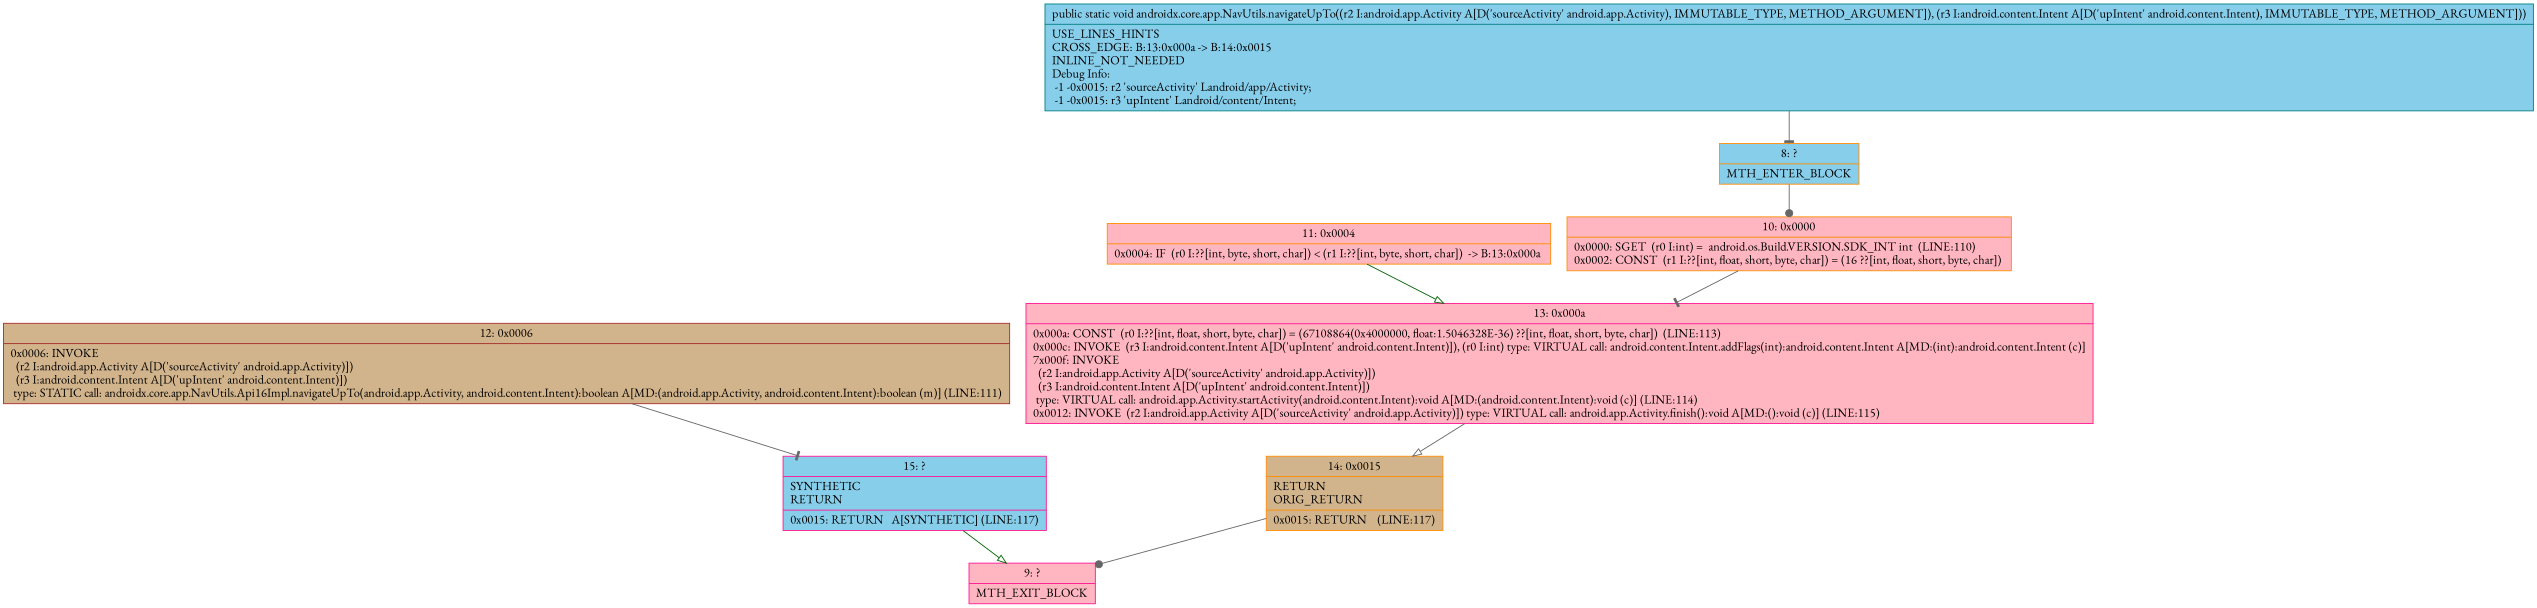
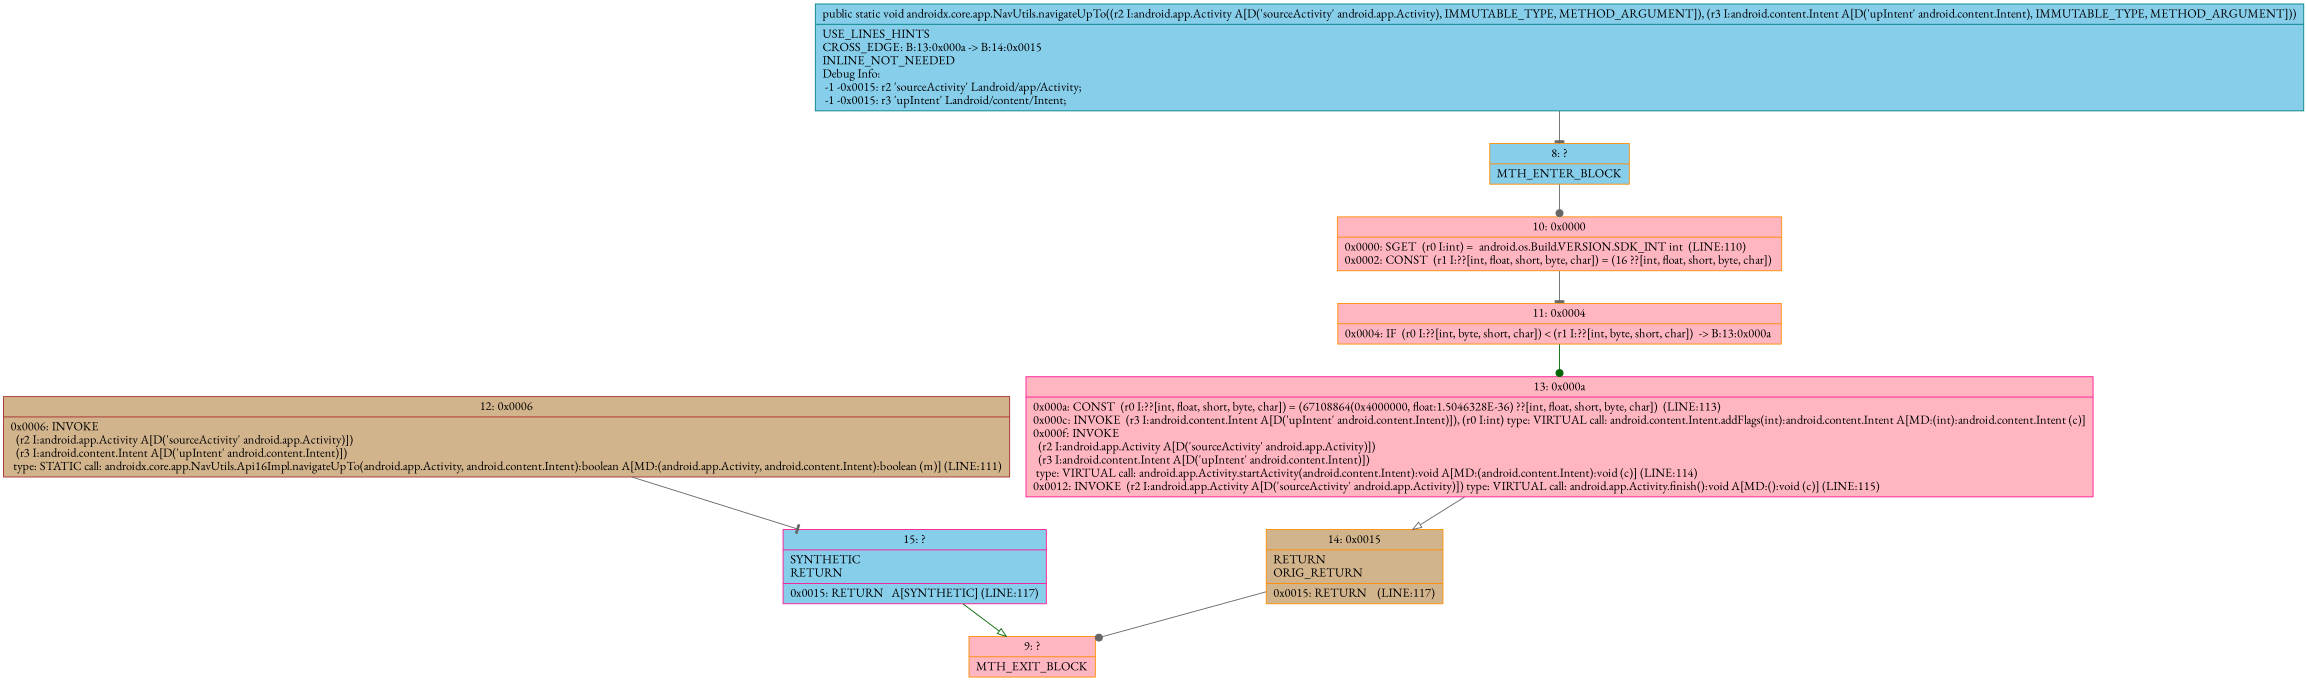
edge "11: 0x0004" -> "13: 0x000a": arrowhead onormal -> dot
edge "10: 0x0000" -> "13: 0x000a": now "10: 0x0000" -> "11: 0x0004"
node "13: 0x000a": text "7x000f: INVOKE" -> "0x000f: INVOKE"
node "9: ?": color deeppink -> darkorange
